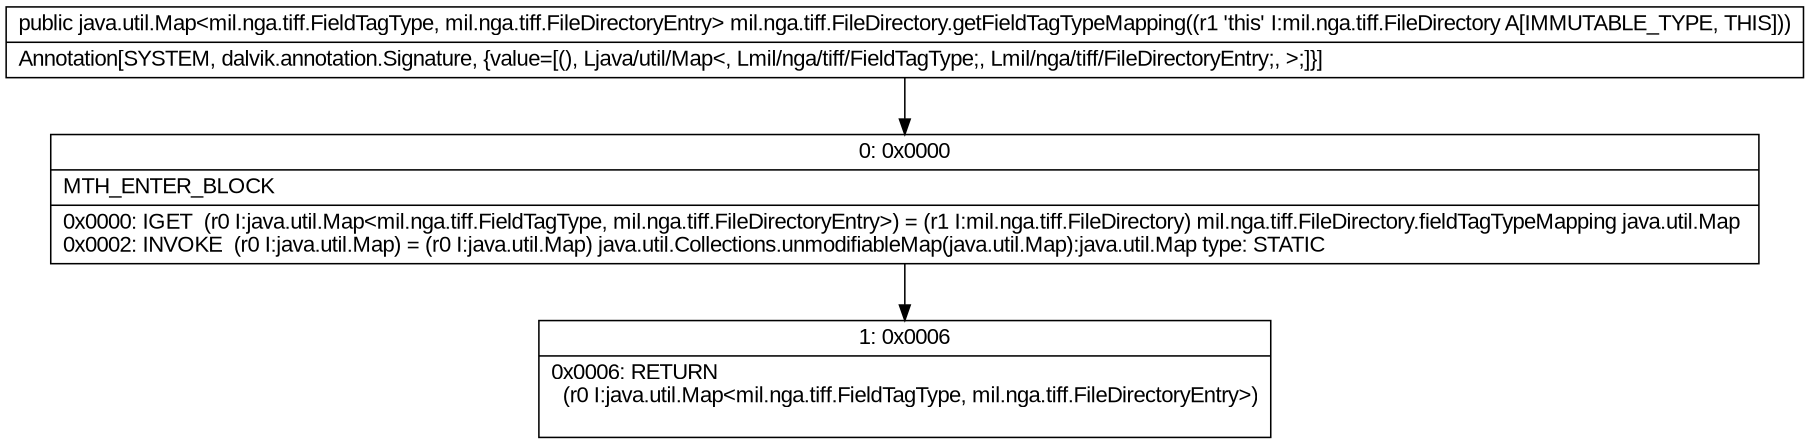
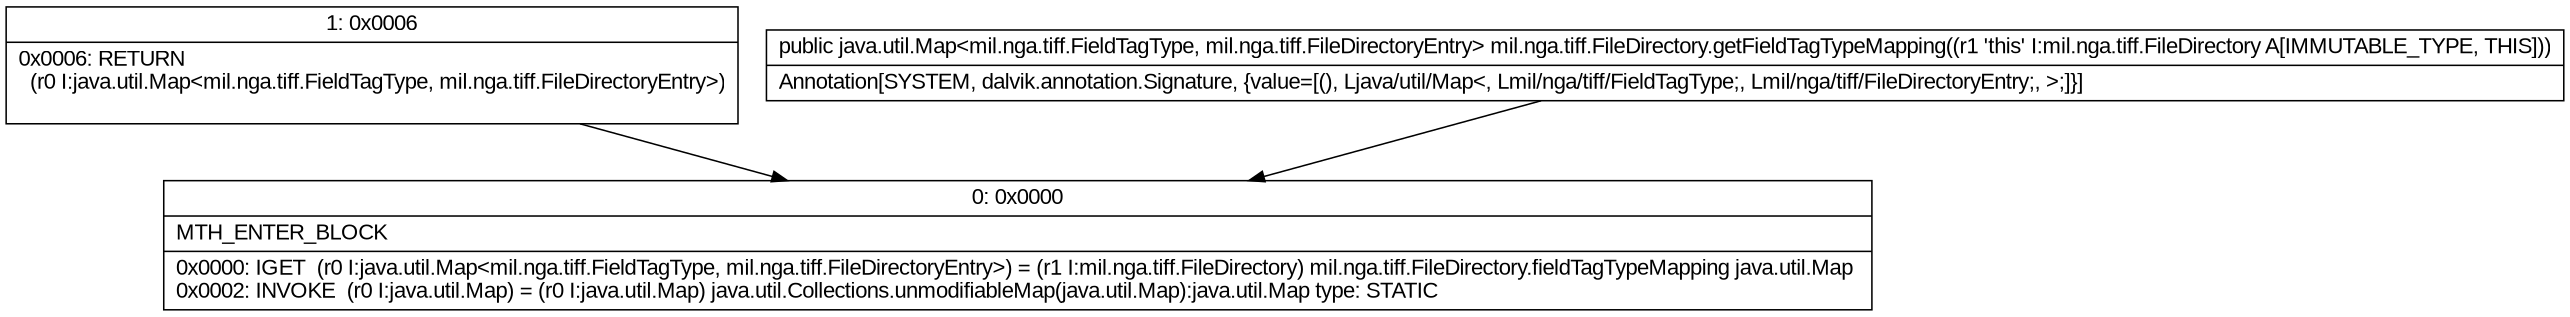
edge "0: 0x0000" -> "1: 0x0006": reversed
